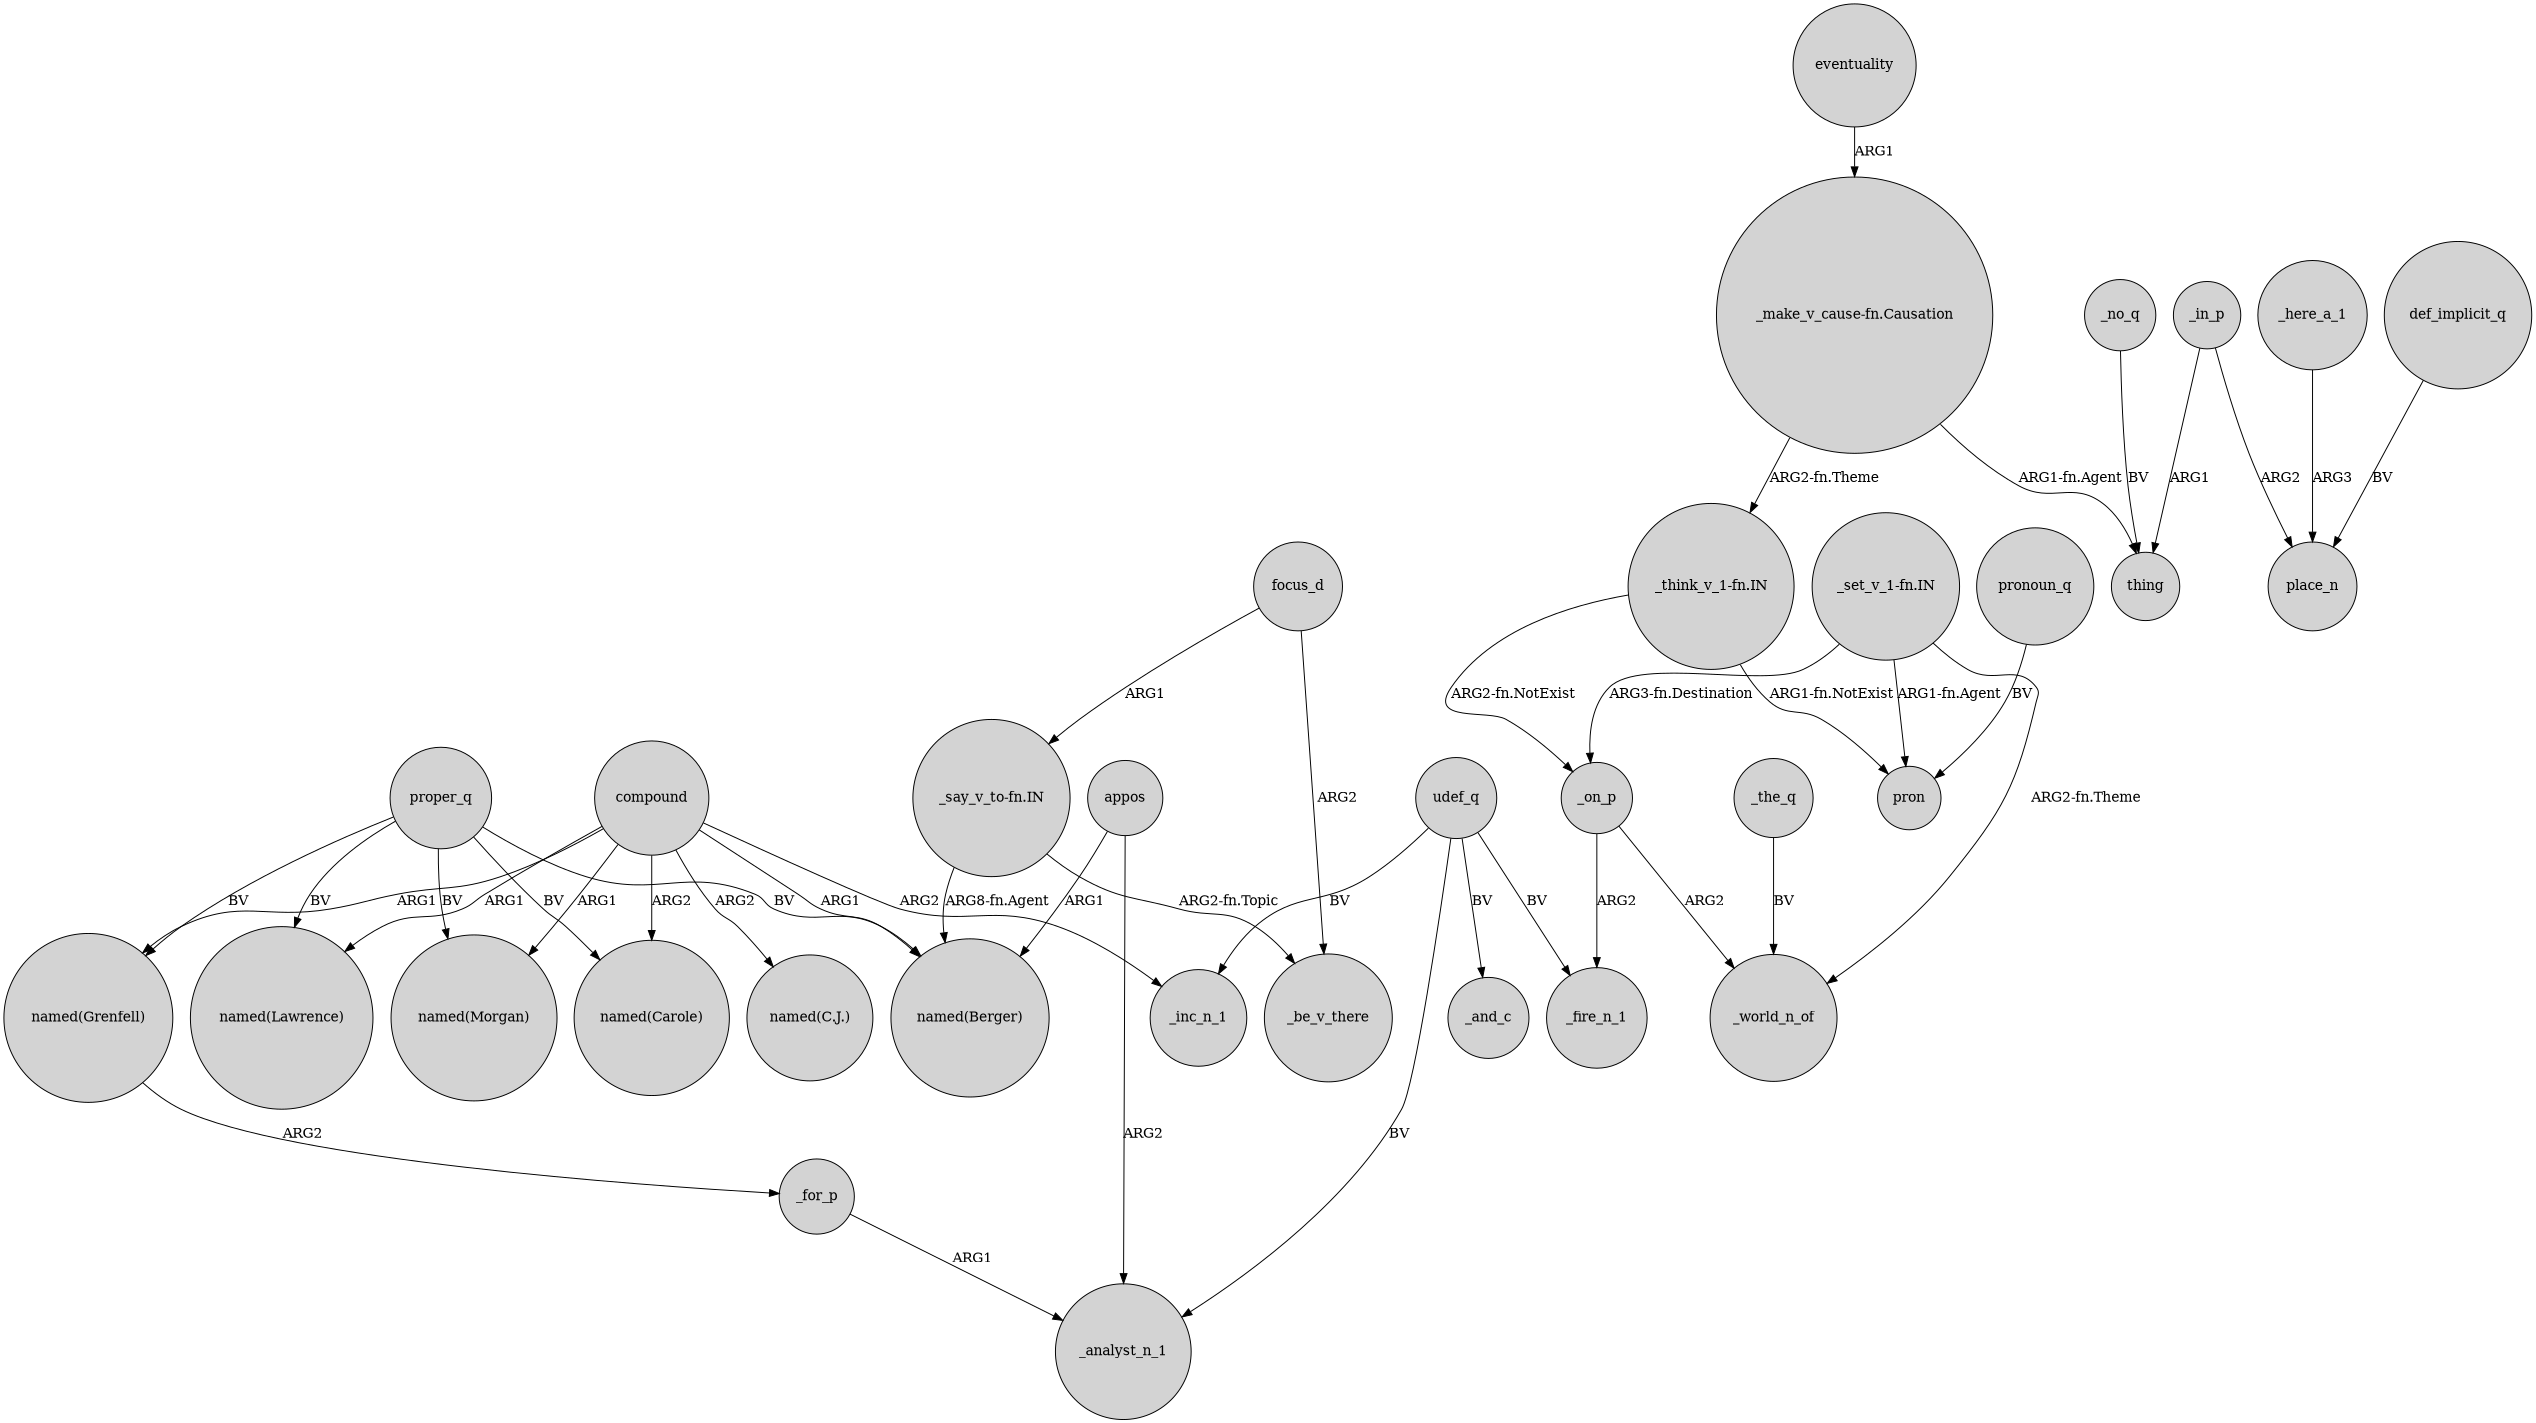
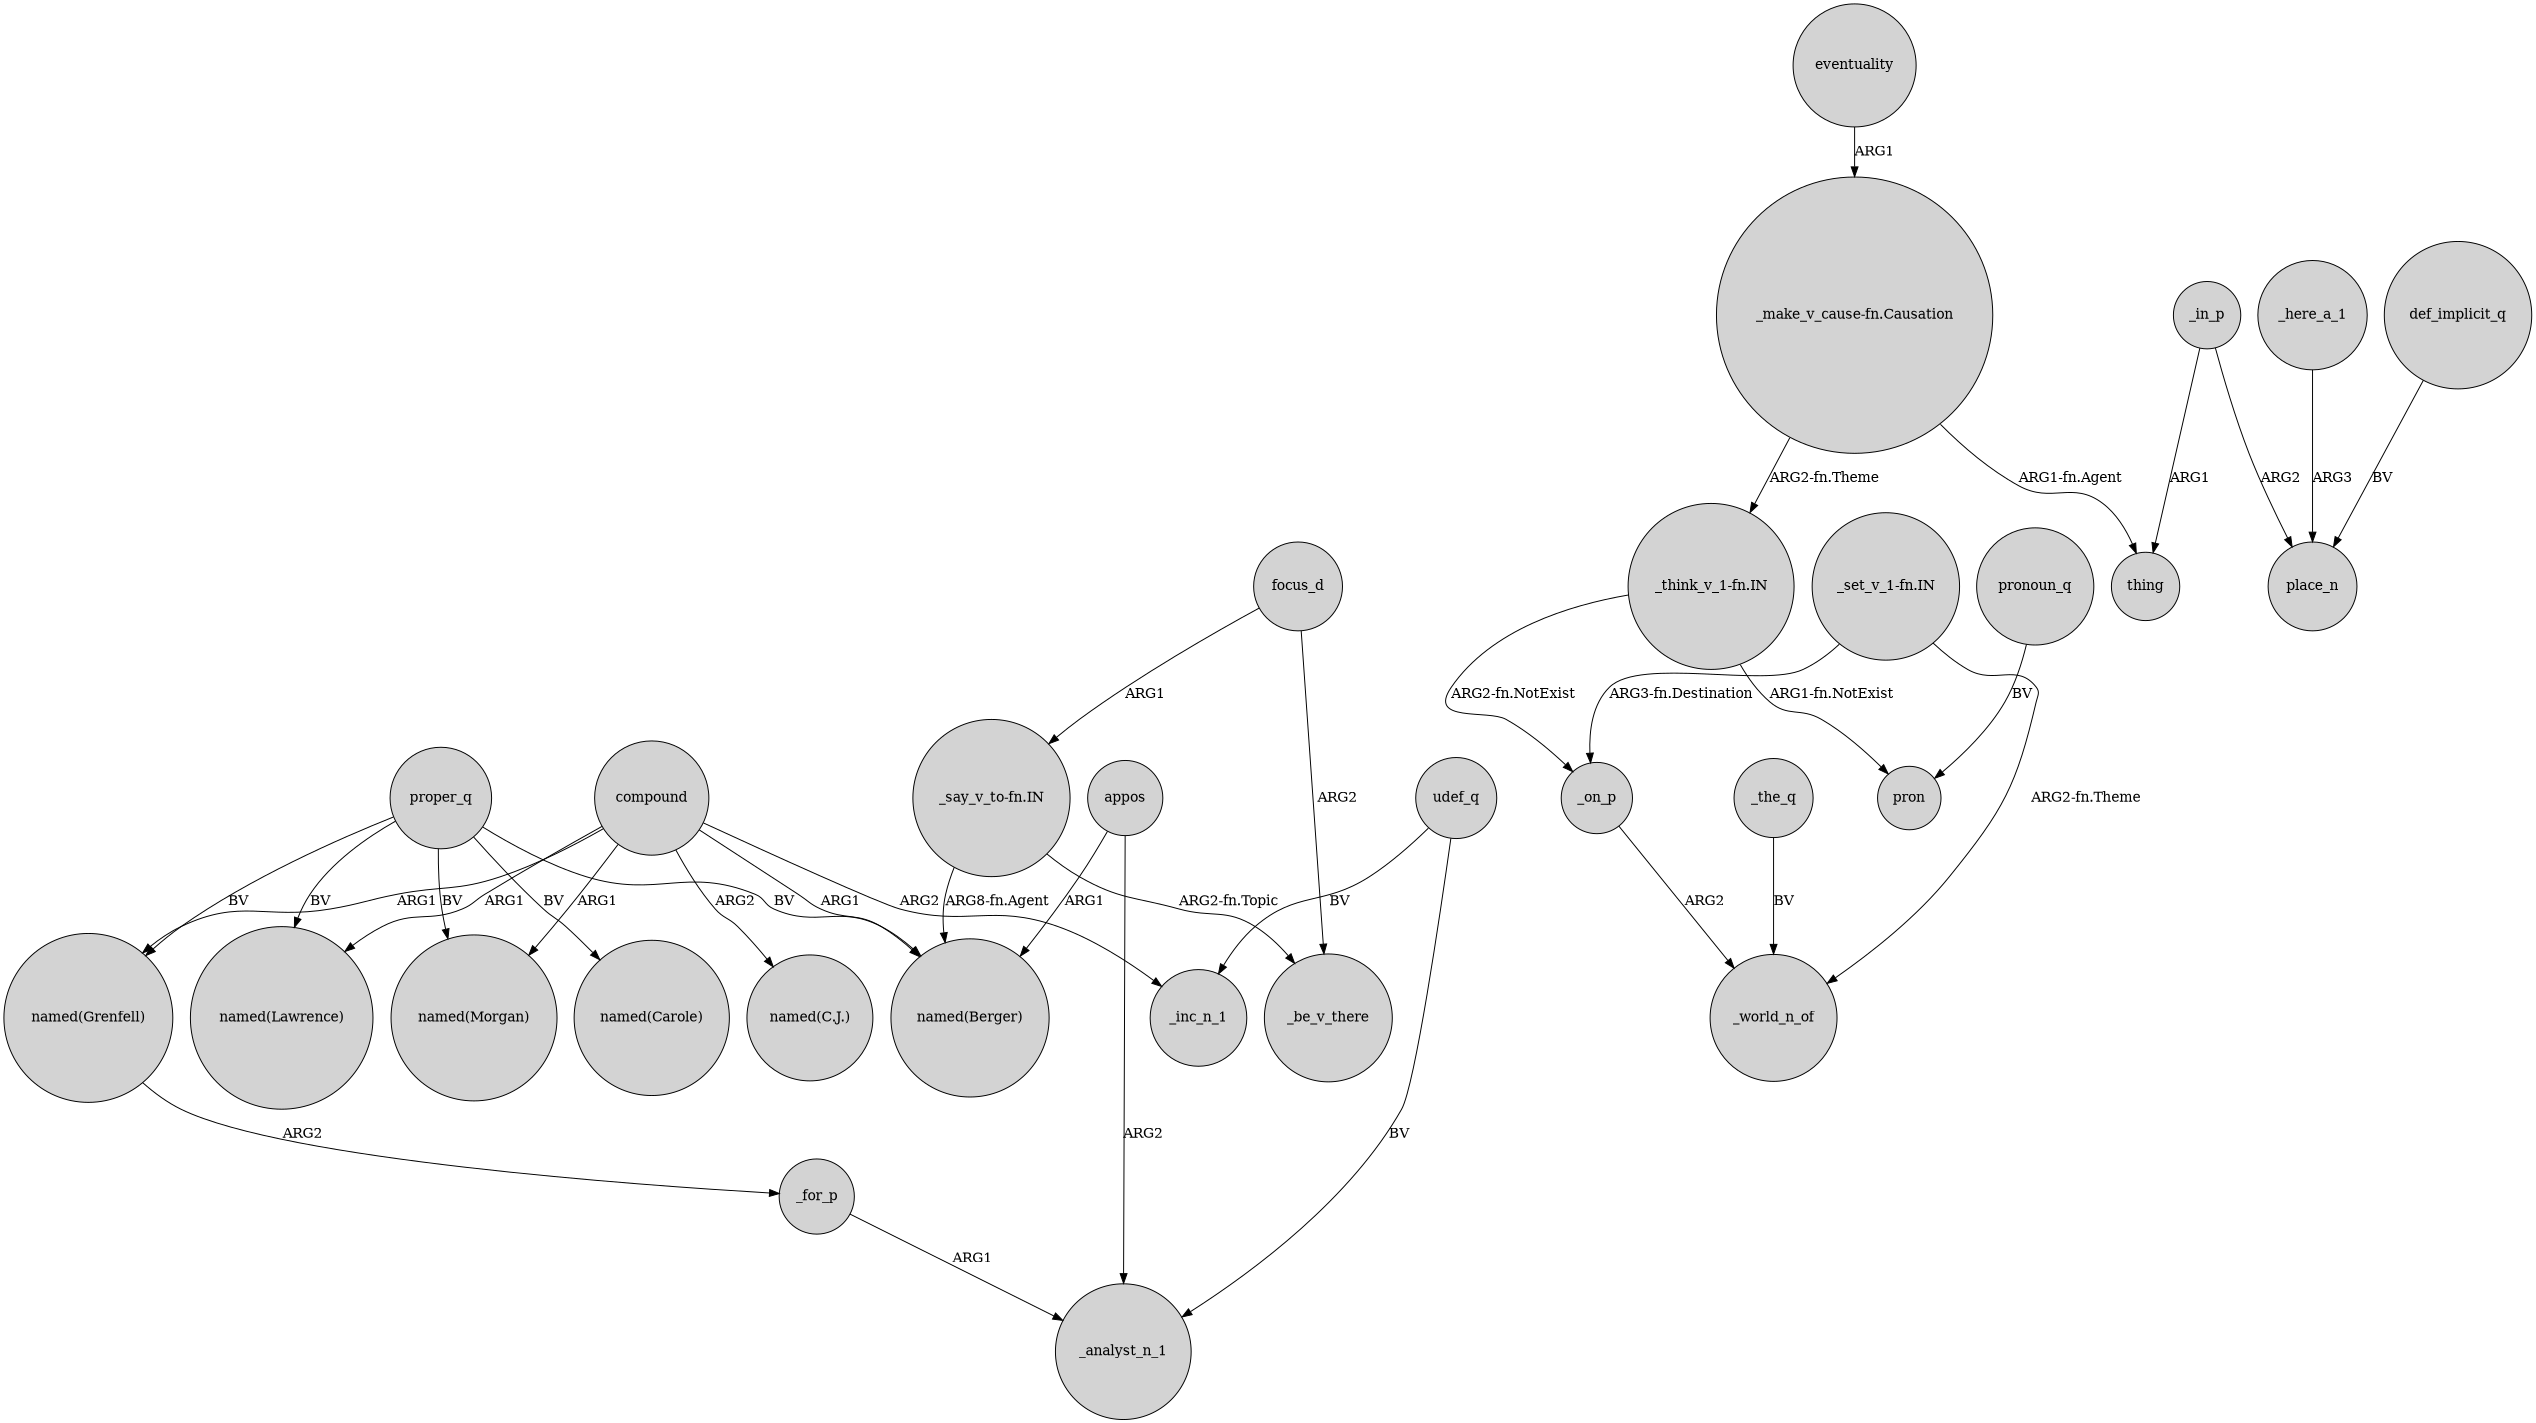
node "_no_q": removed
edge "_set_v_1-fn.IN" -> "pron": removed, label "ARG1-fn.Agent"
edge "compound" -> "named(Carole)": removed, label "ARG2"
node "_and_c": removed
node "_fire_n_1": removed
